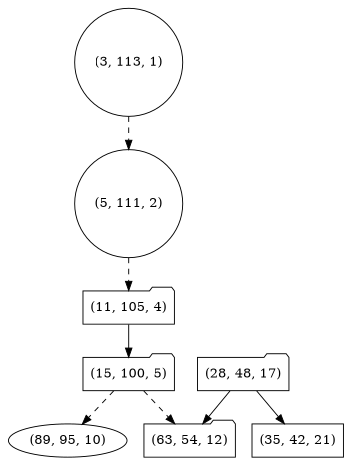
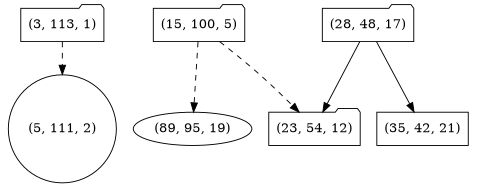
node "(3, 113, 1)": shape circle -> folder
node "(11, 105, 4)": removed
node "(89, 95, 10)": label "(89, 95, 10)" -> "(89, 95, 19)"
node "(63, 54, 12)": label "(63, 54, 12)" -> "(23, 54, 12)"
